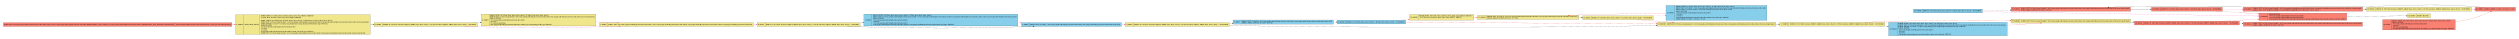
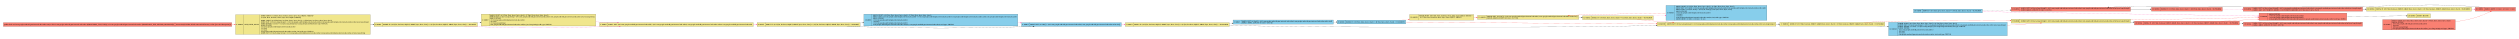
edge "22: 0x0054" -> "27: 0x0064": now "17: 0x0048" -> "27: 0x0064"
